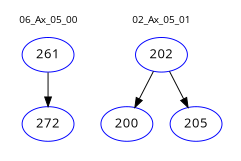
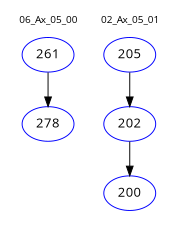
edge "202" -> "205": reversed
node "272": label "272" -> "278"
